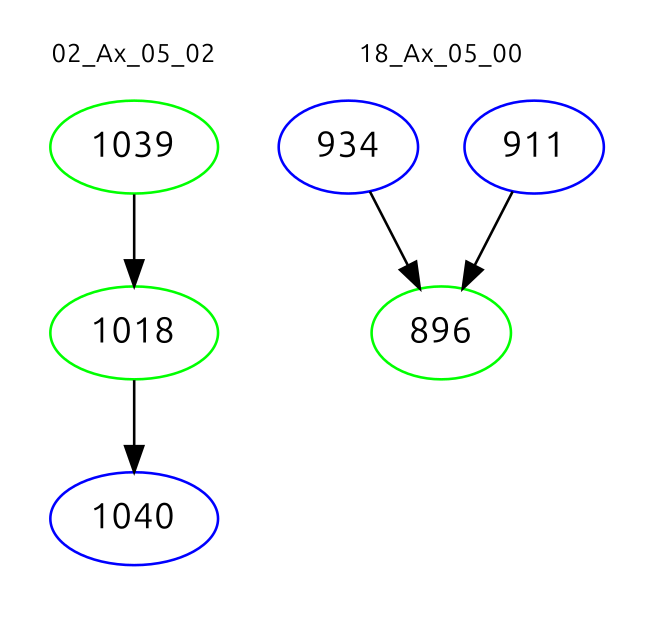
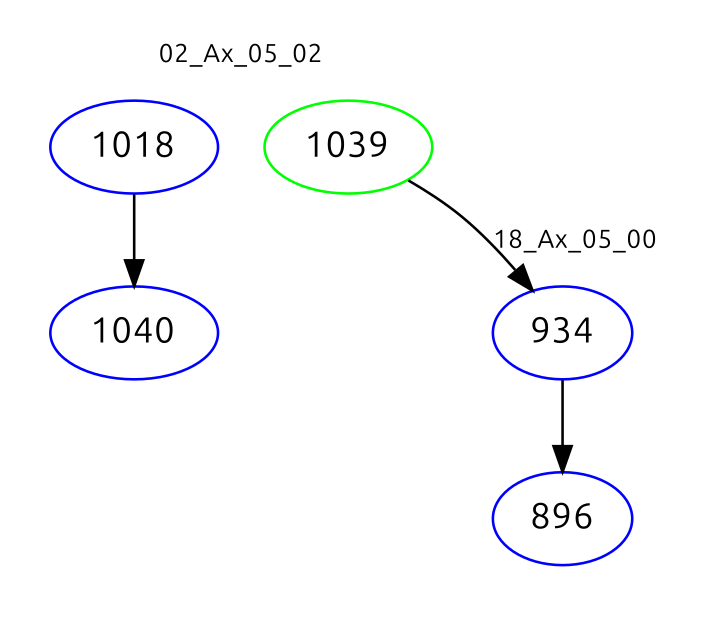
node "911": removed
edge "1039" -> "1018": now "1039" -> "934"
node "1018": color green -> blue
node "896": color green -> blue
